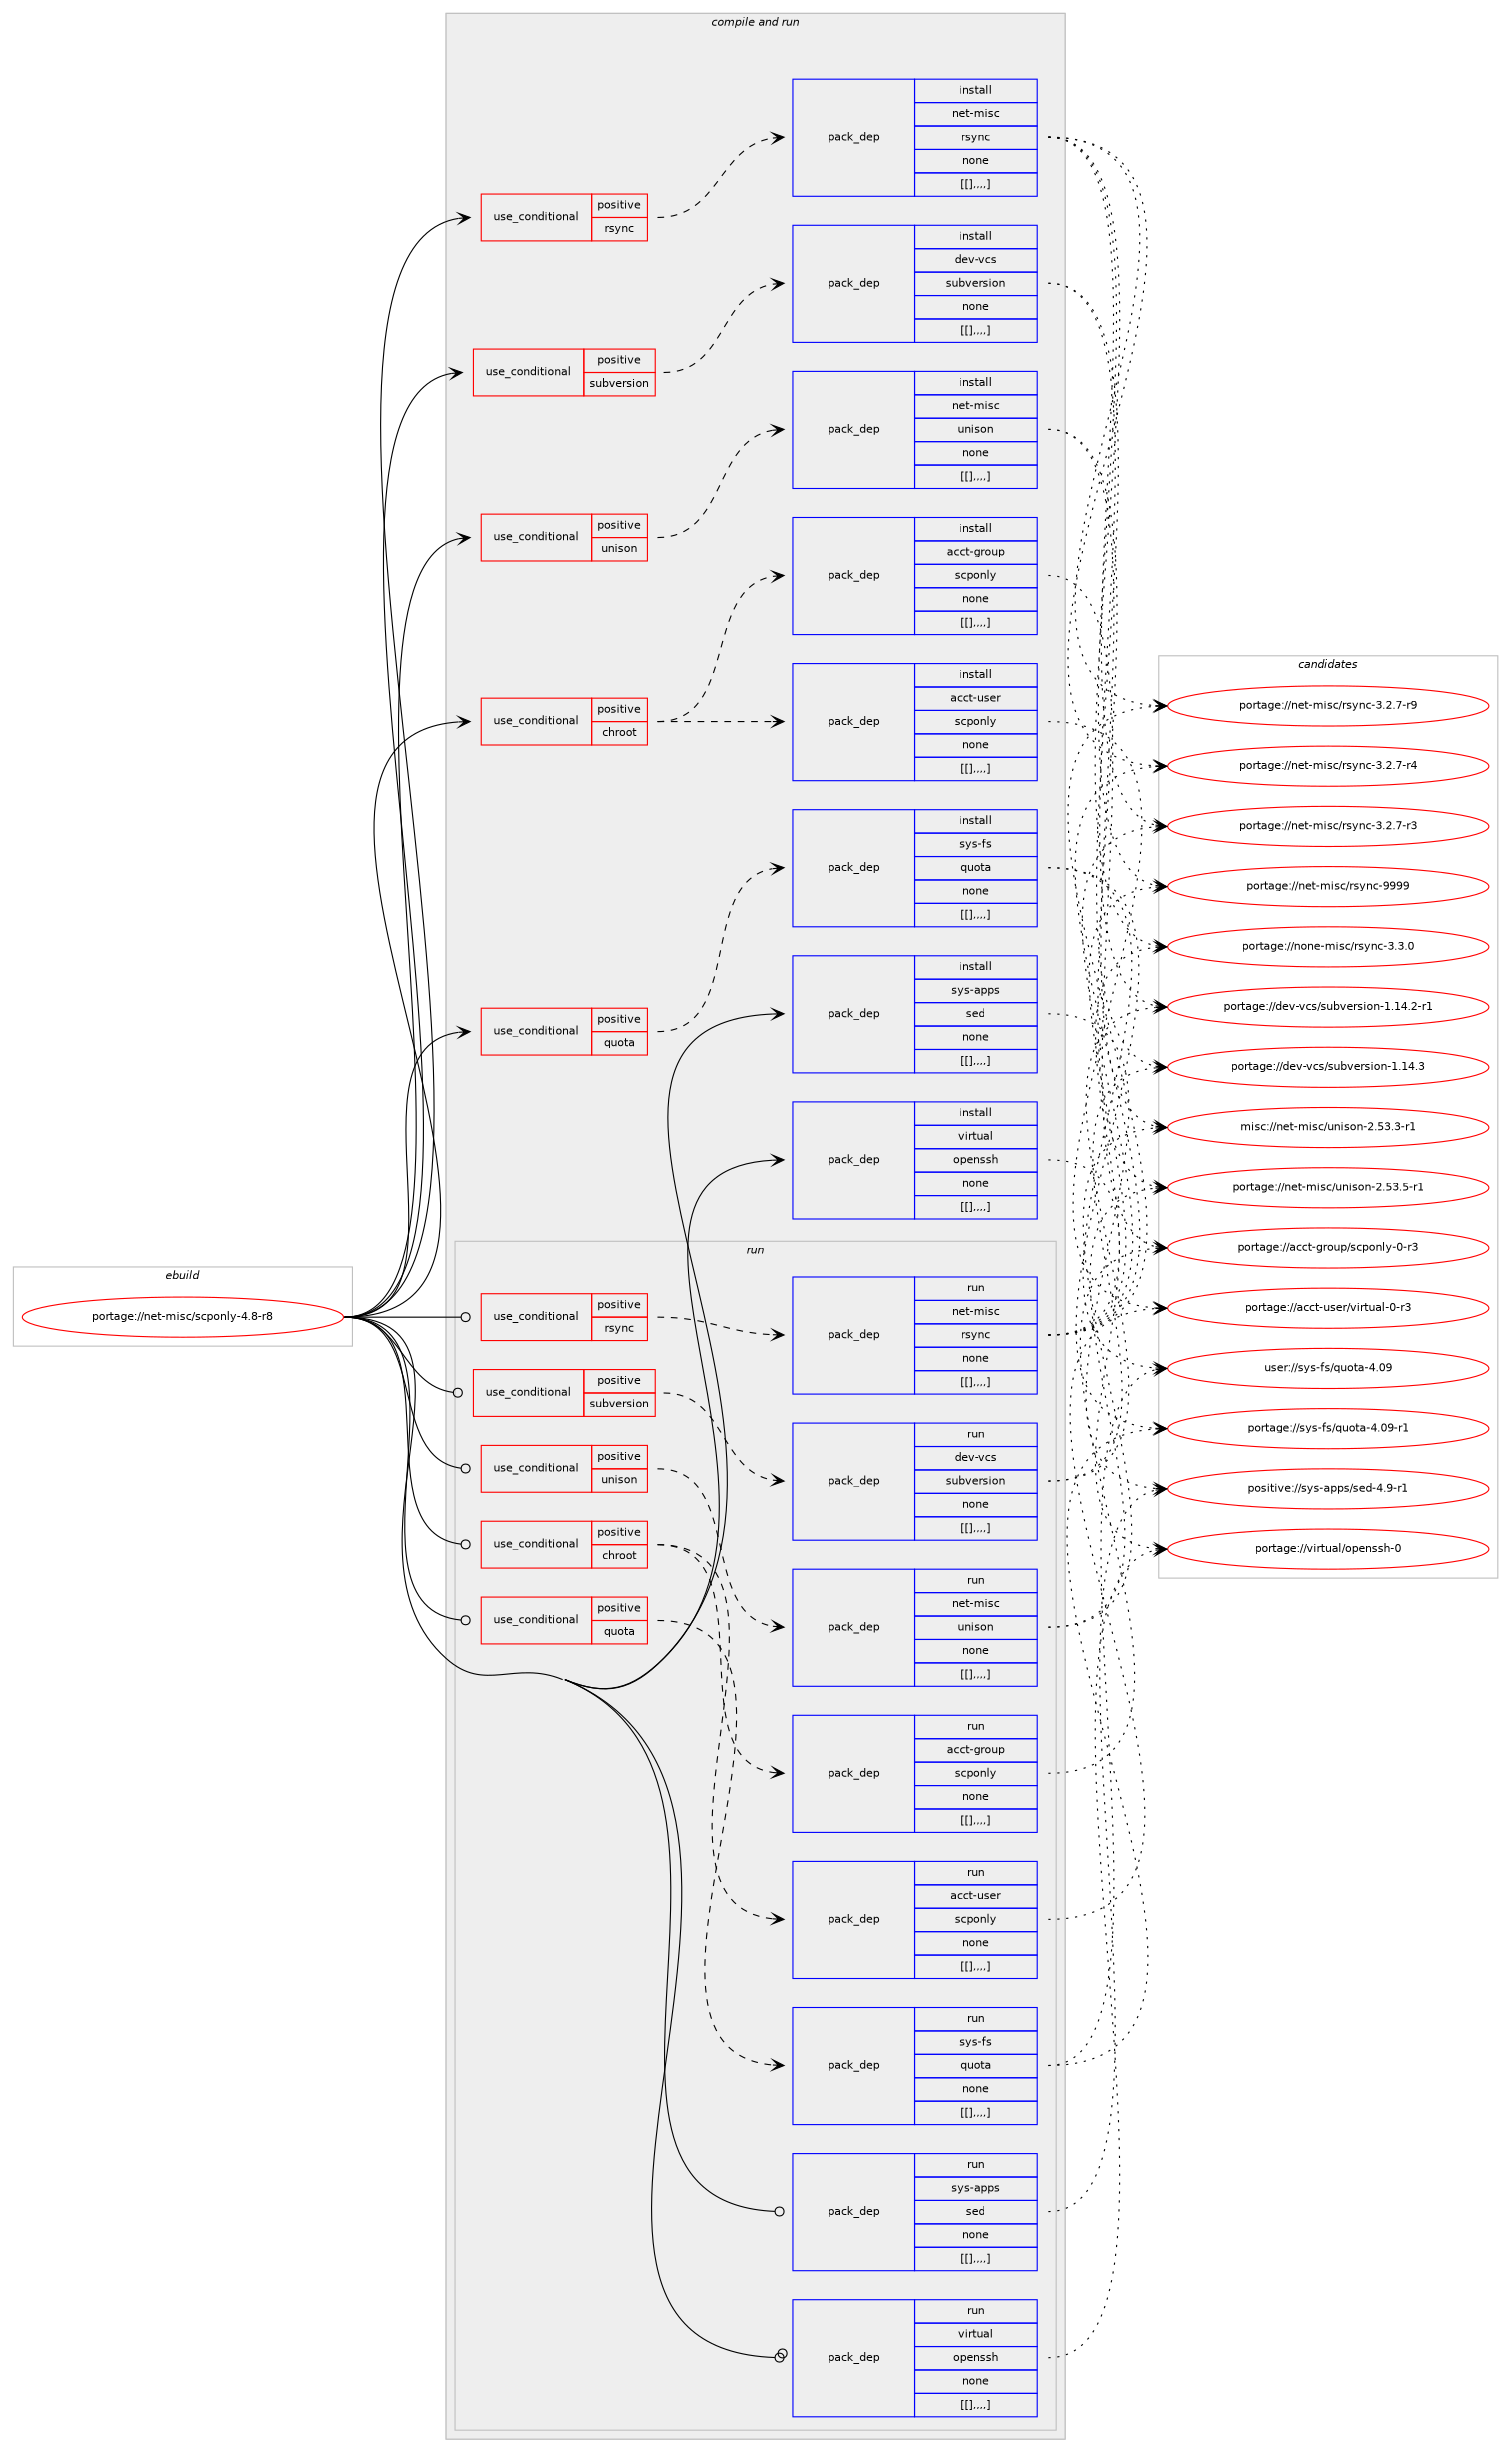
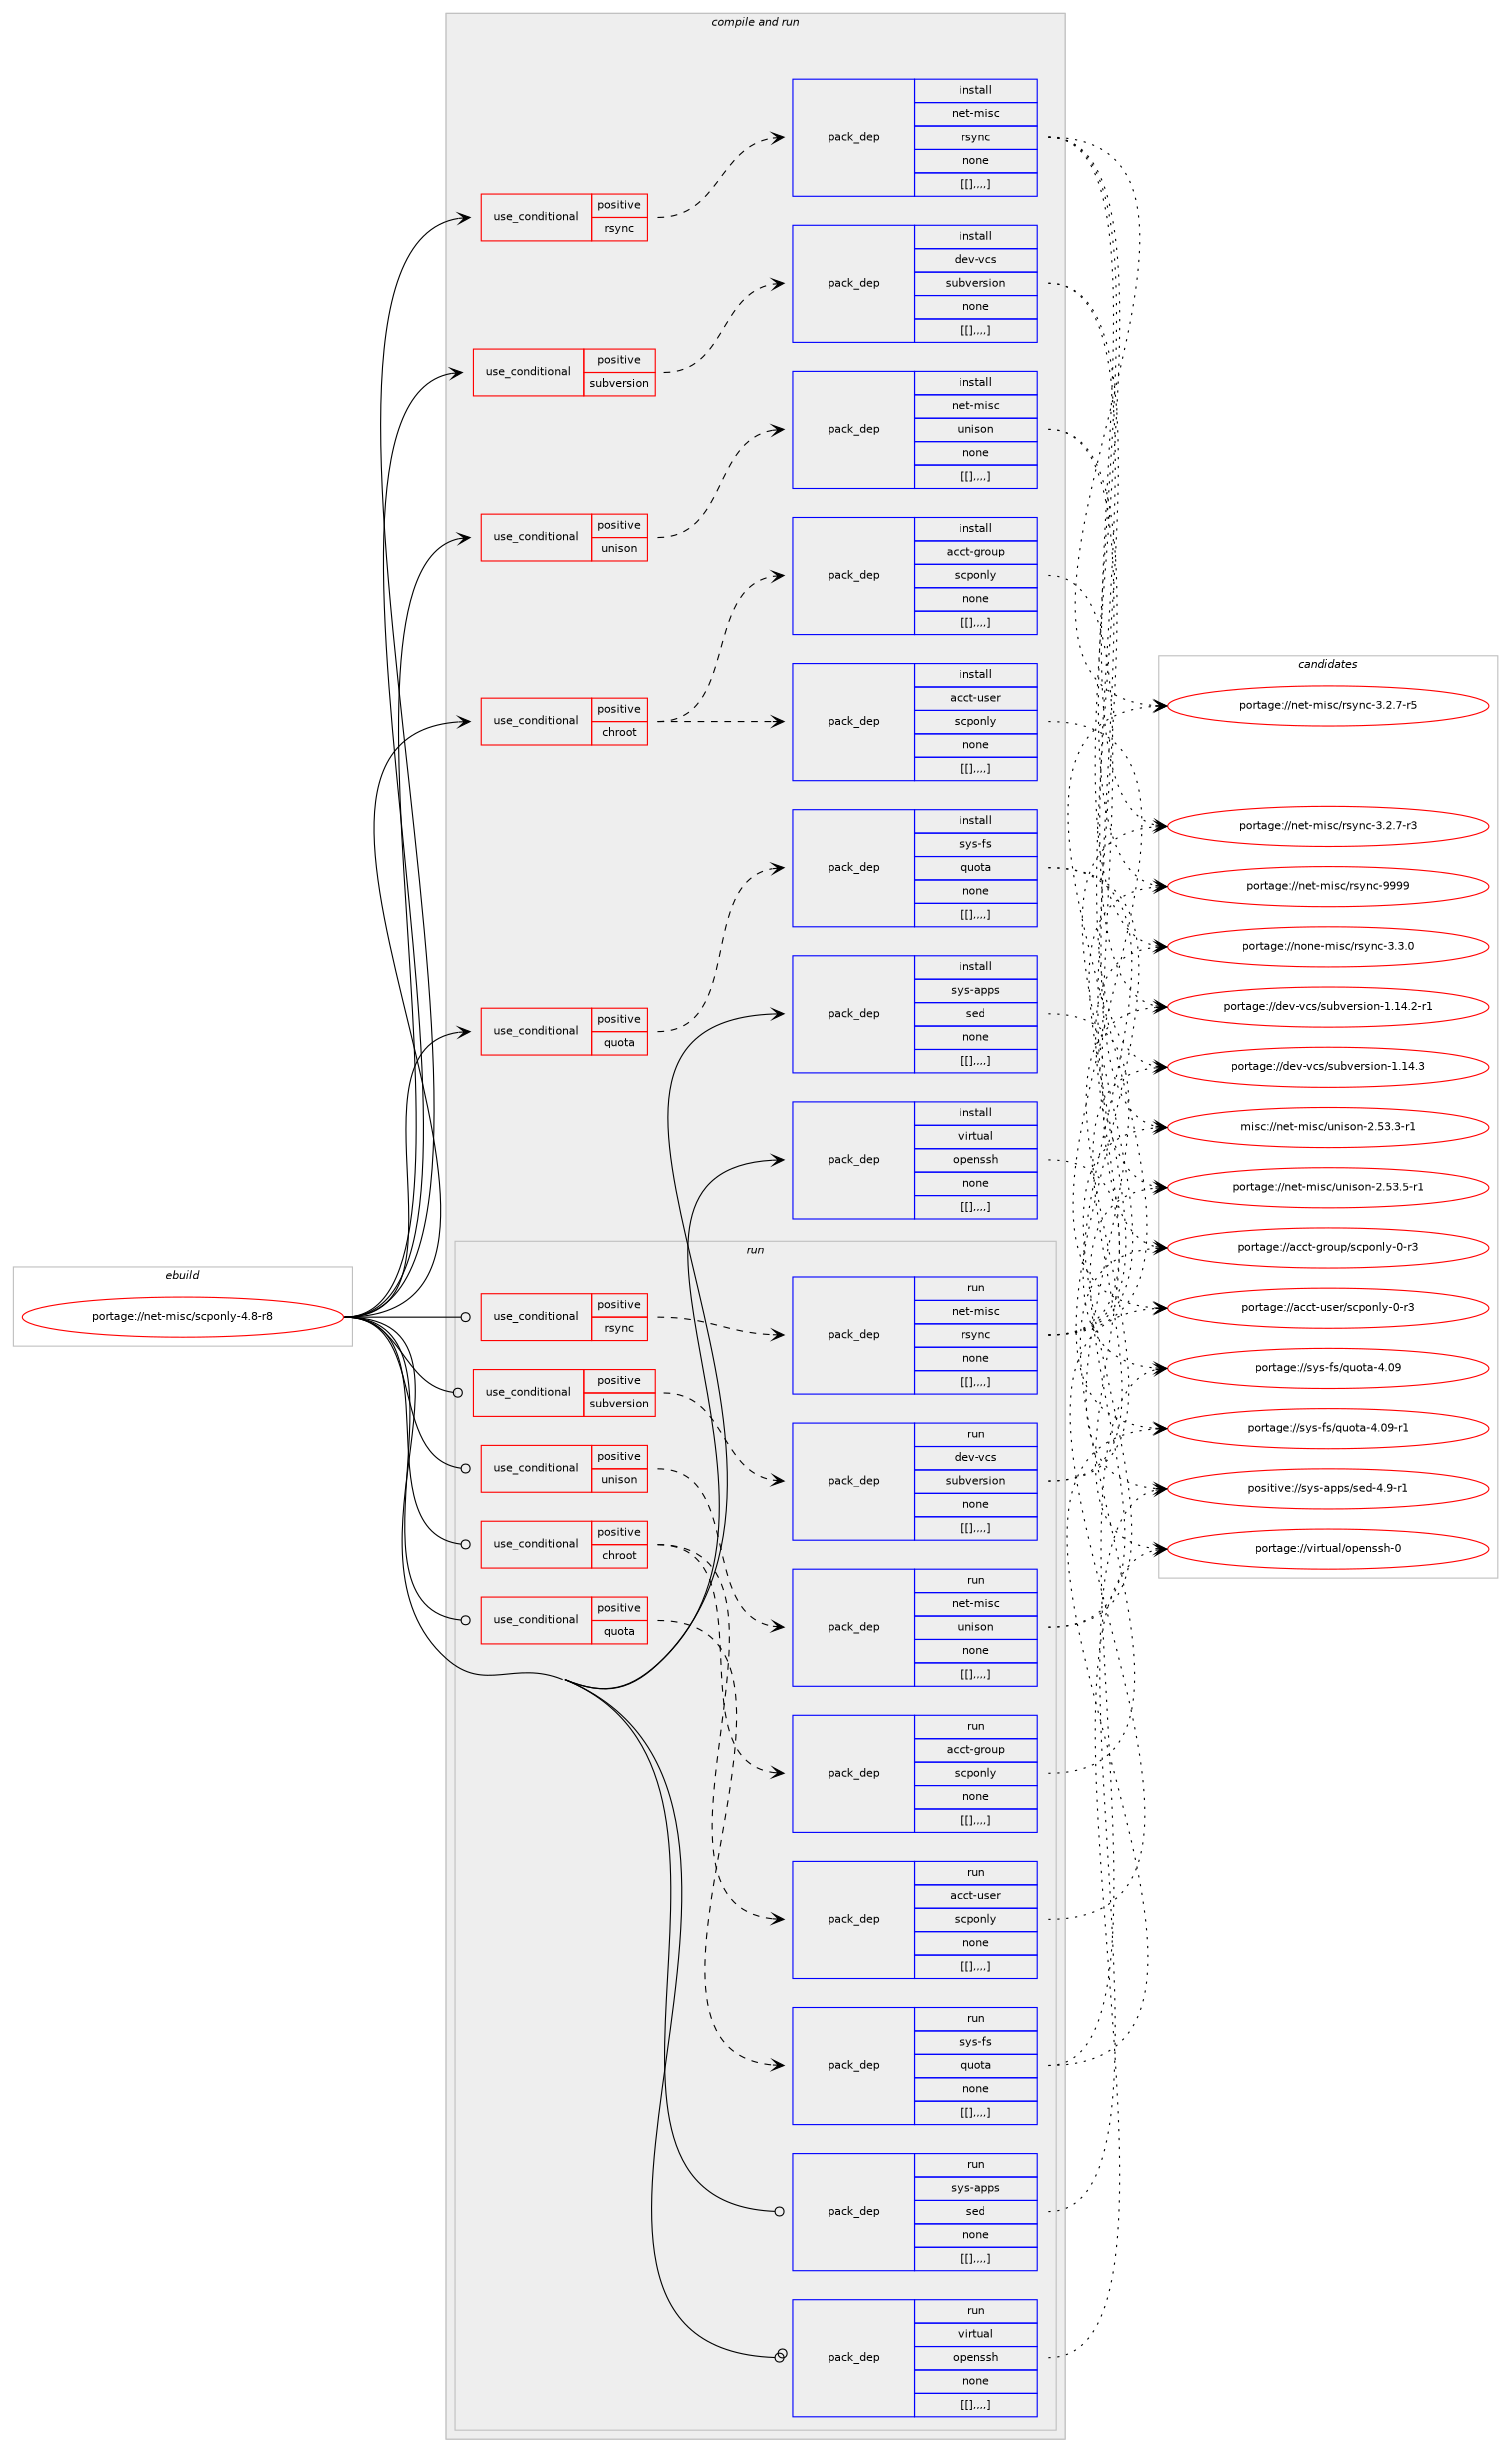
node "portage://net-misc/rsync-3.2.7-r9": label "portage://net-misc/rsync-3.2.7-r9" -> "portage://net-misc/rsync-3.2.7-r5"
node "portage://net-misc/rsync-3.2.7-r4": removed
node "portage://acct-user/virtual-0-r3": label "portage://acct-user/virtual-0-r3" -> "portage://acct-user/scponly-0-r3"
node "user://sys-fs/quota-4.09": label "user://sys-fs/quota-4.09" -> "portage://sys-fs/quota-4.09"
